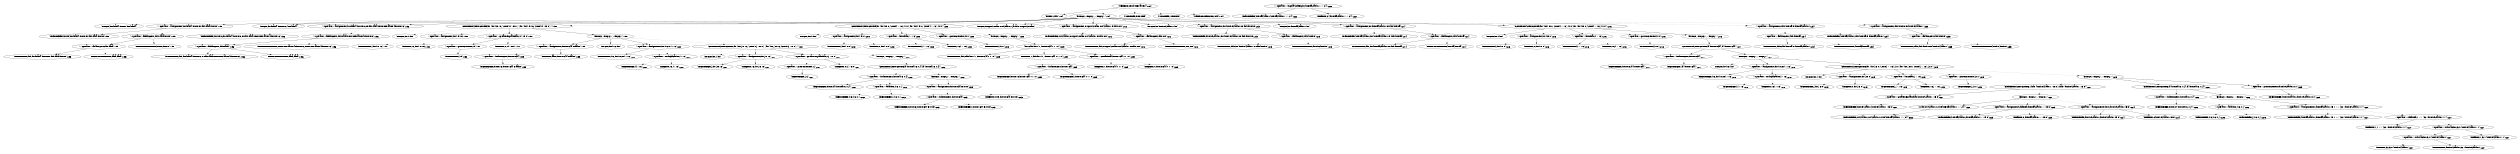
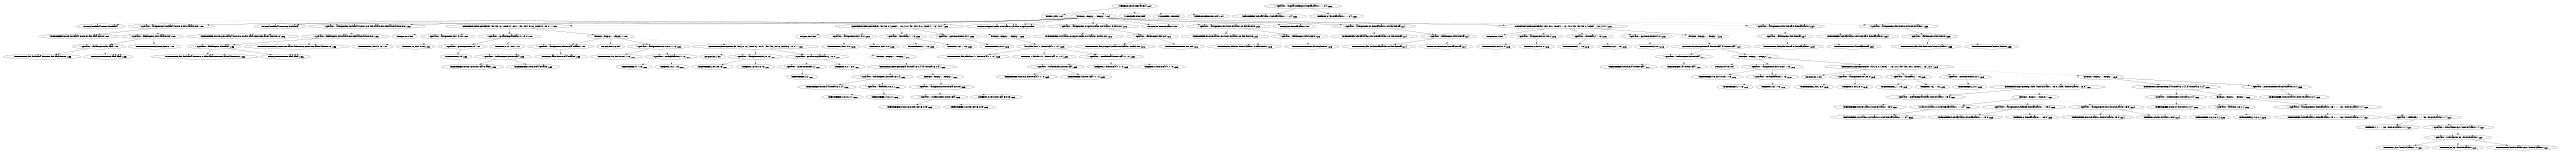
node "(IDENTIFIER,i,inUse16[i] = false)": added
edge "(<operator>.subtraction,32 - bsLiveShadow - 1)" -> "(LITERAL,1,32 - bsLiveShadow - 1)": now "(<operator>.subtraction,32 - bsLiveShadow)" -> "(LITERAL,1,32 - bsLiveShadow - 1)"
